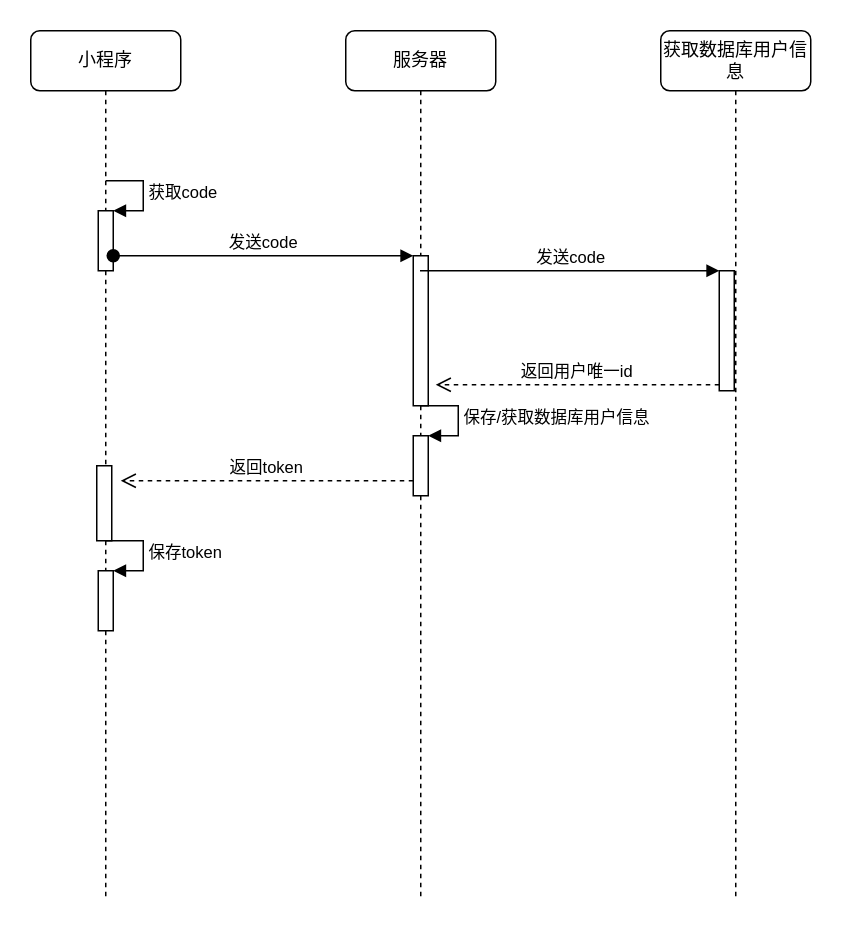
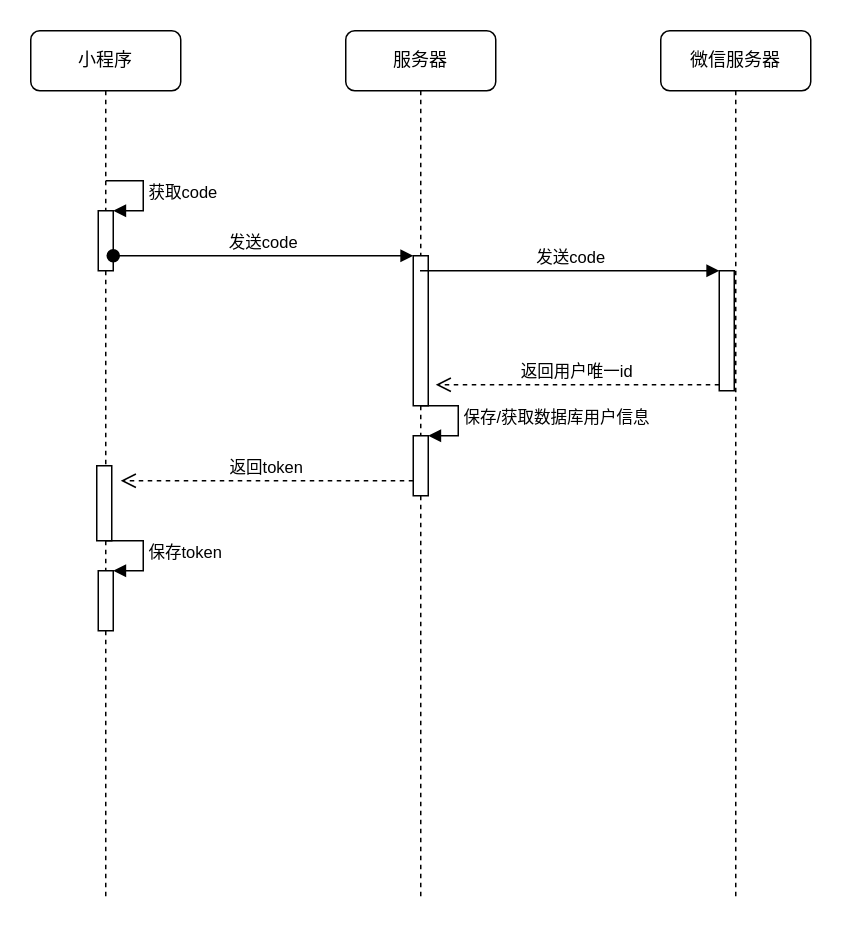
node "获取数据库用户信息": label "获取数据库用户信息" -> "微信服务器"
